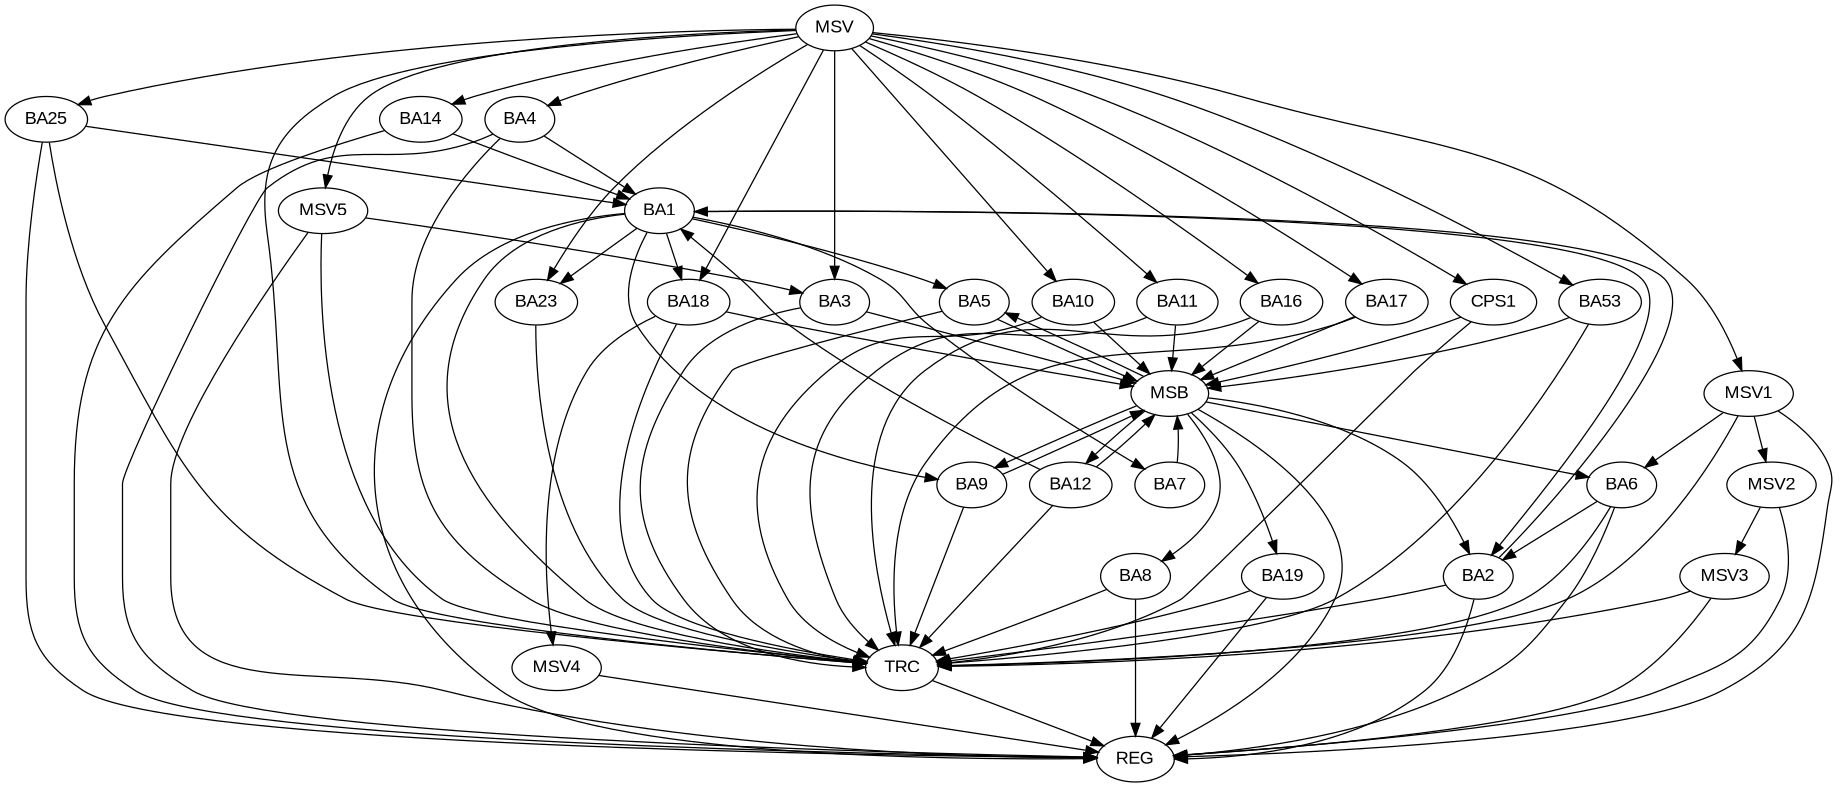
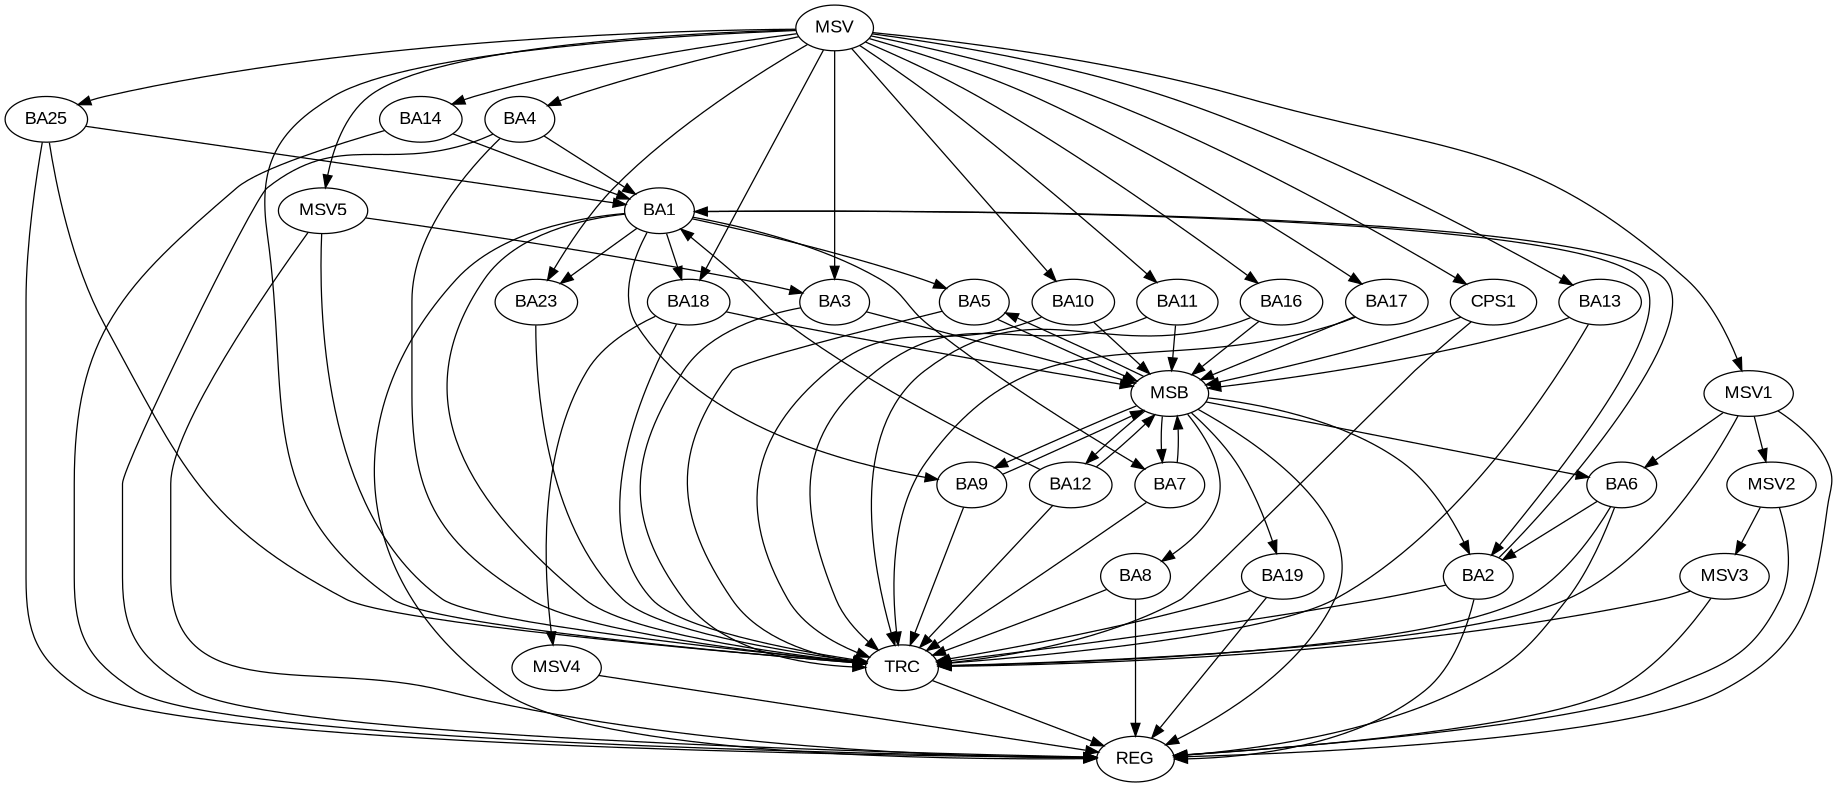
node "BA53": label "BA53" -> "BA13"
edge "MSB" -> "BA7": added
edge "BA7" -> "TRC": added
